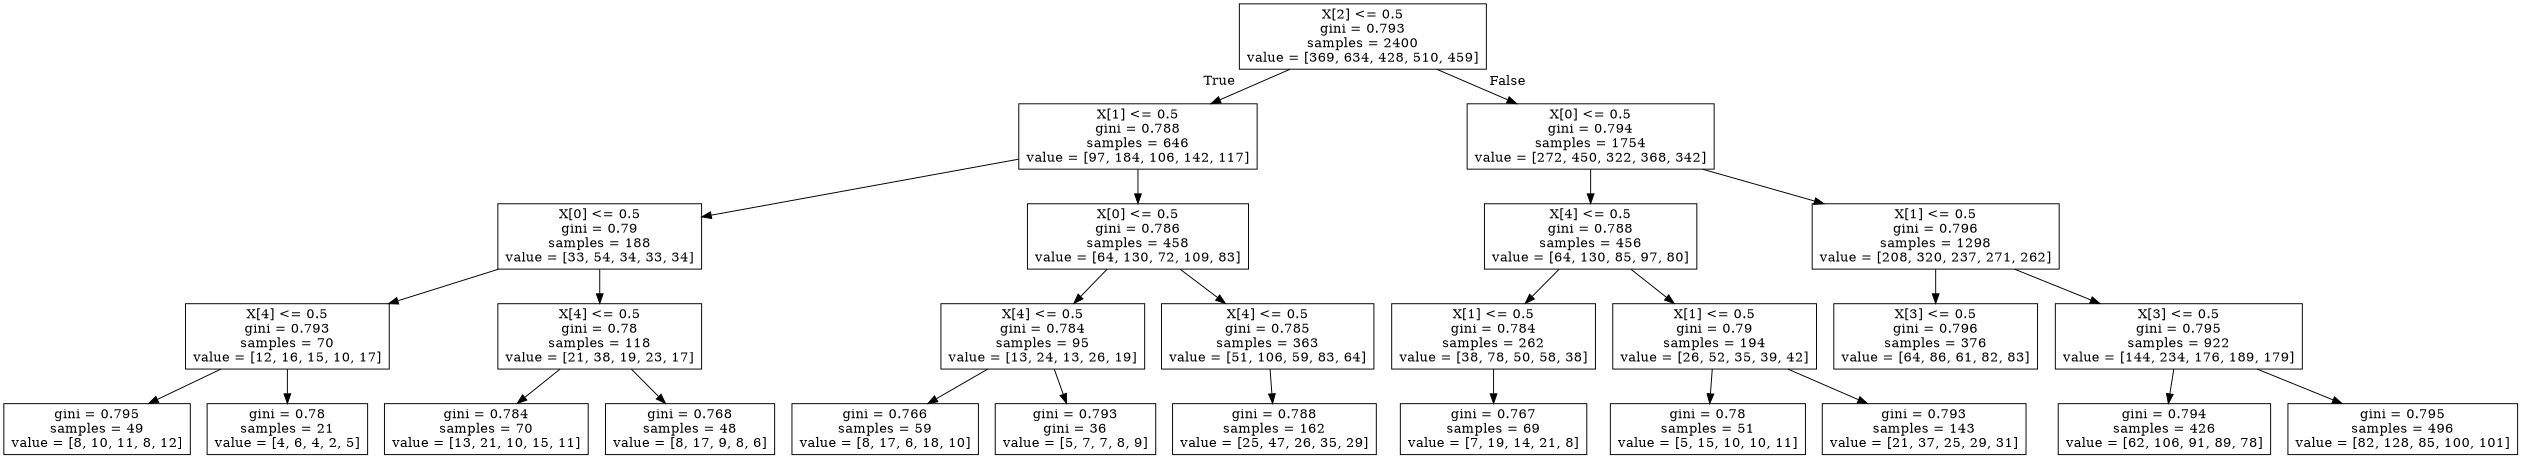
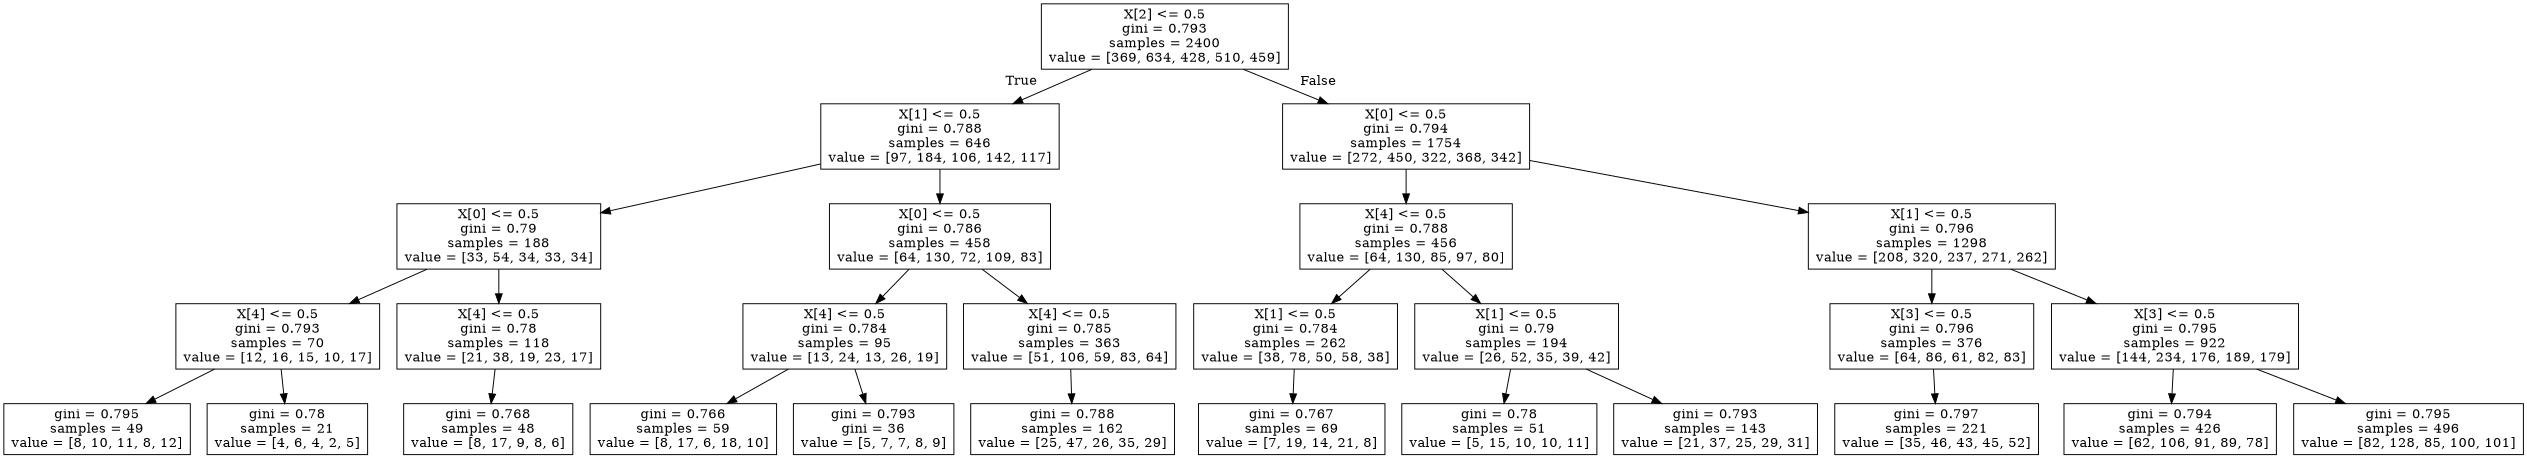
node "gini = 0.784 samples = 70 value = [13, 21, 10, 15, 11]": removed
node "gini = 0.797 samples = 221 value = [35, 46, 43, 45, 52]": added
